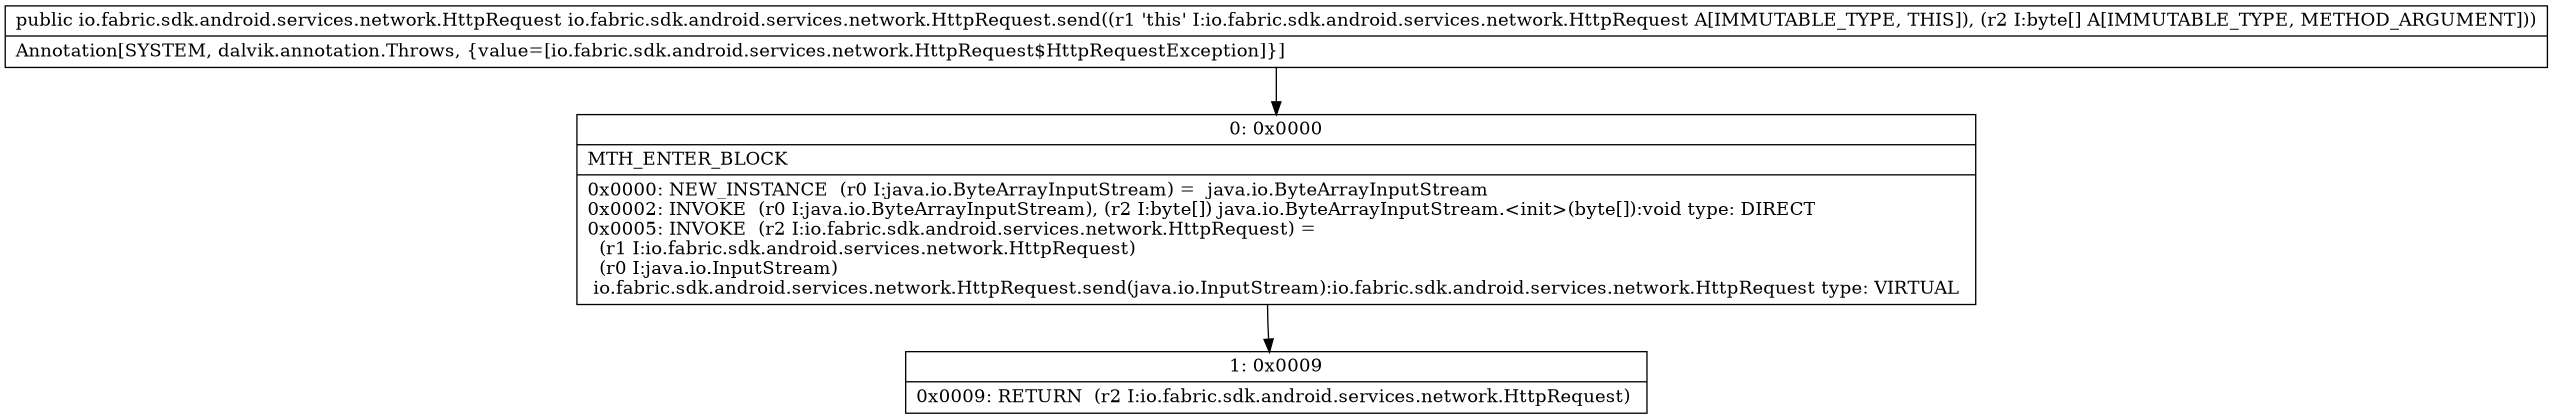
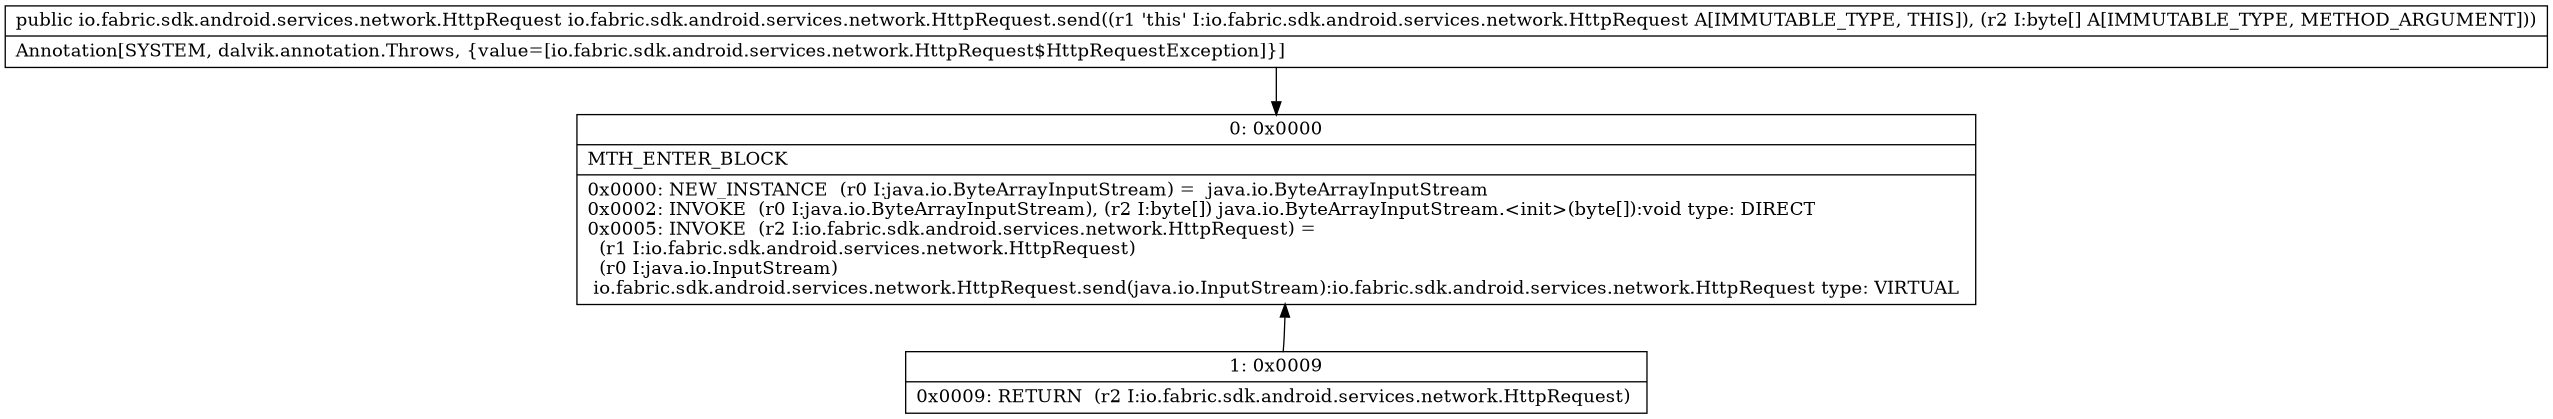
edge "0: 0x0000" -> "1: 0x0009": reversed
